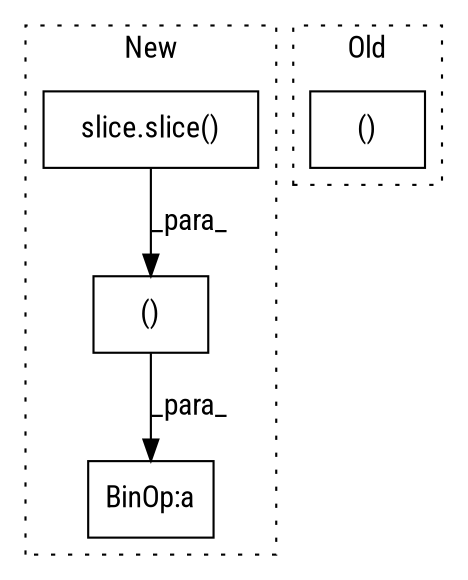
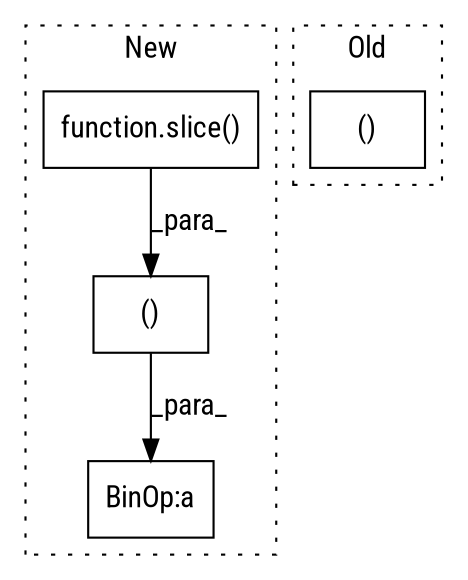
node "slice.slice()": label "slice.slice()" -> "function.slice()"
